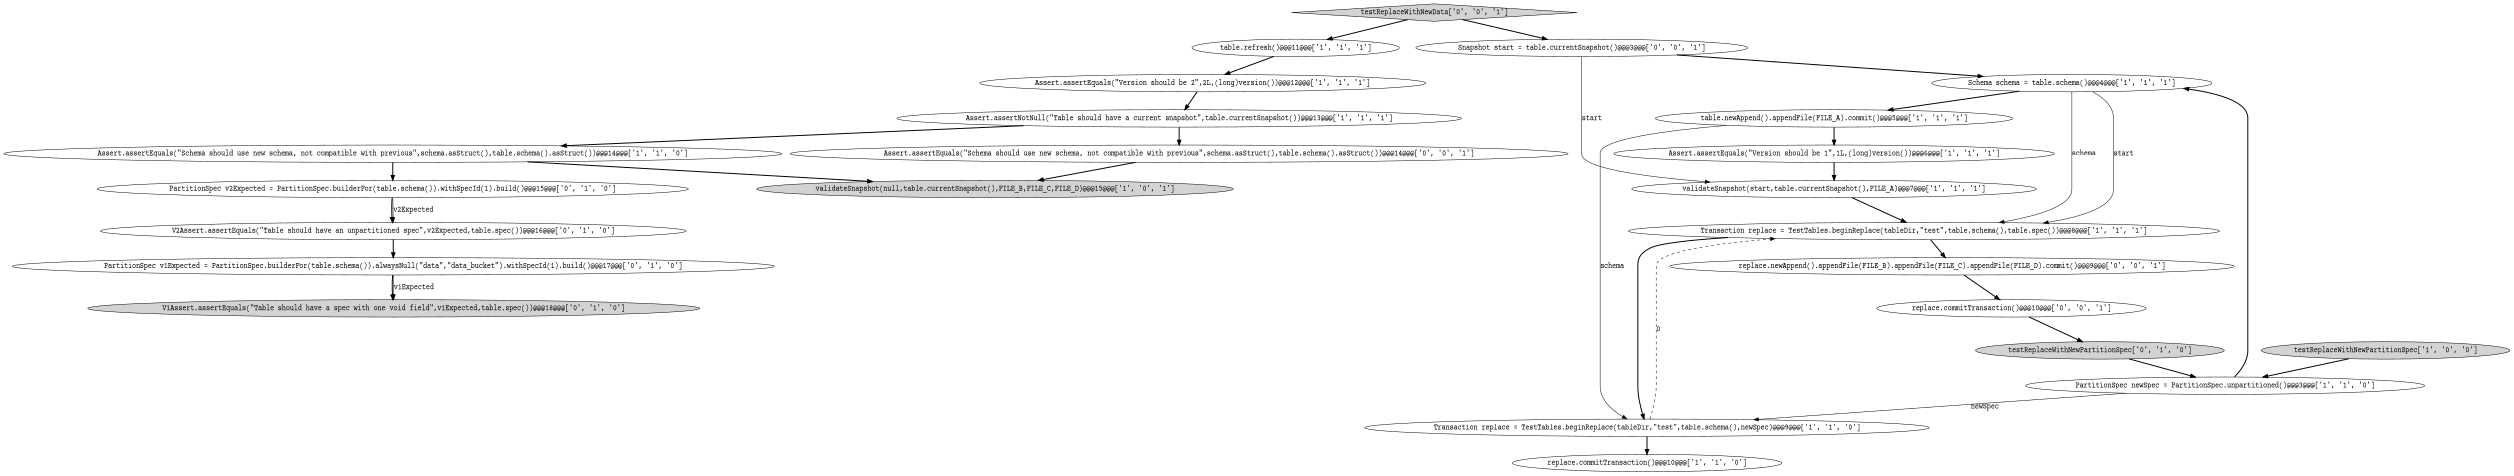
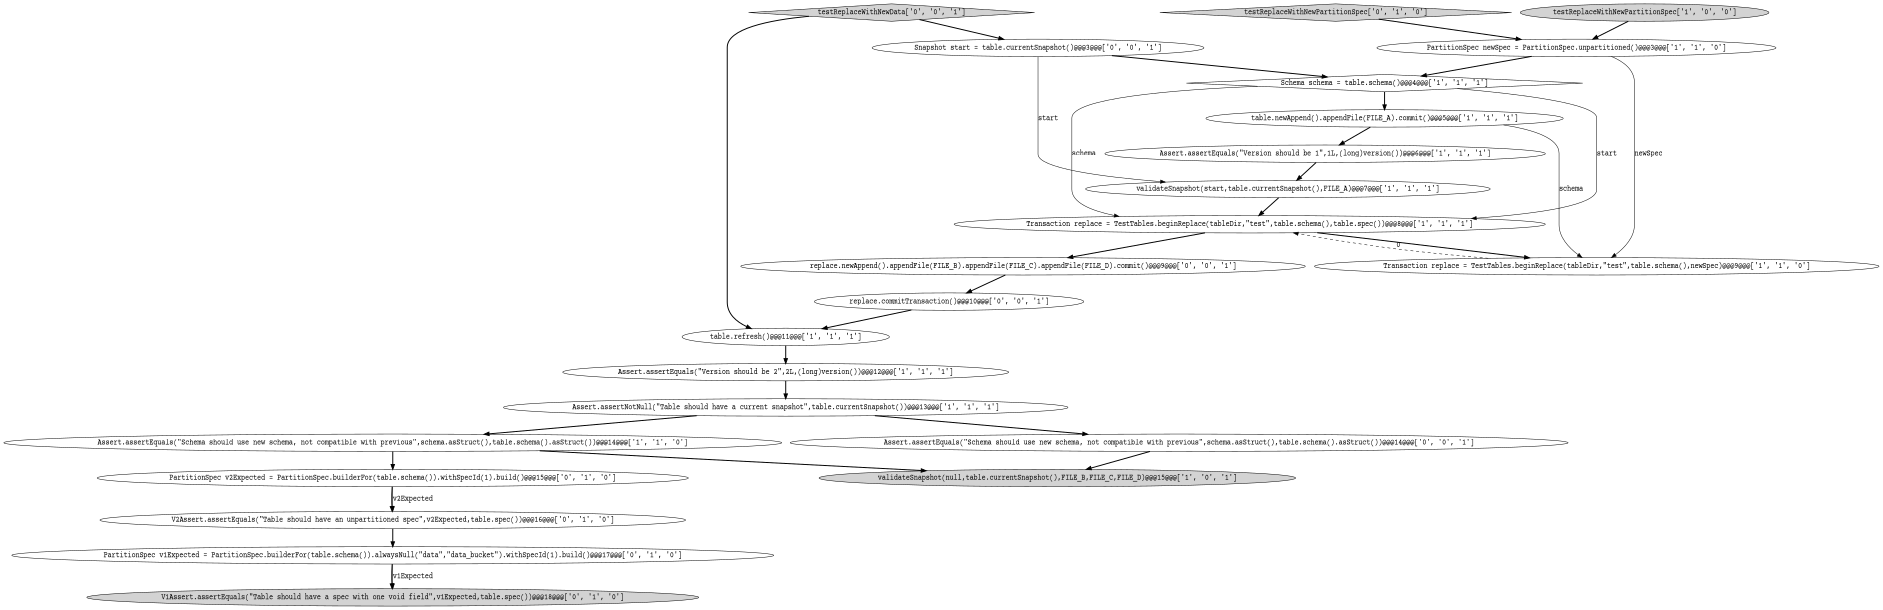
node "Schema schema = table.schema()@@@4@@@['1', '1', '1']": shape ellipse -> diamond
edge "replace.commitTransaction()@@@10@@@['0', '0', '1']" -> "testReplaceWithNewPartitionSpec['0', '1', '0']": now "replace.commitTransaction()@@@10@@@['0', '0', '1']" -> "table.refresh()@@@11@@@['1', '1', '1']"
node "testReplaceWithNewPartitionSpec['0', '1', '0']": shape ellipse -> diamond
node "replace.commitTransaction()@@@10@@@['1', '1', '0']": removed
